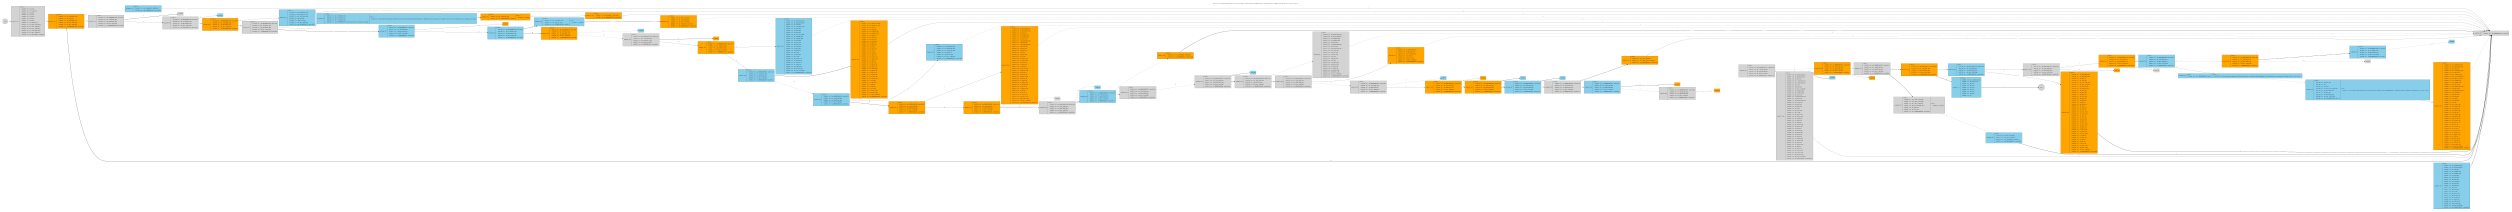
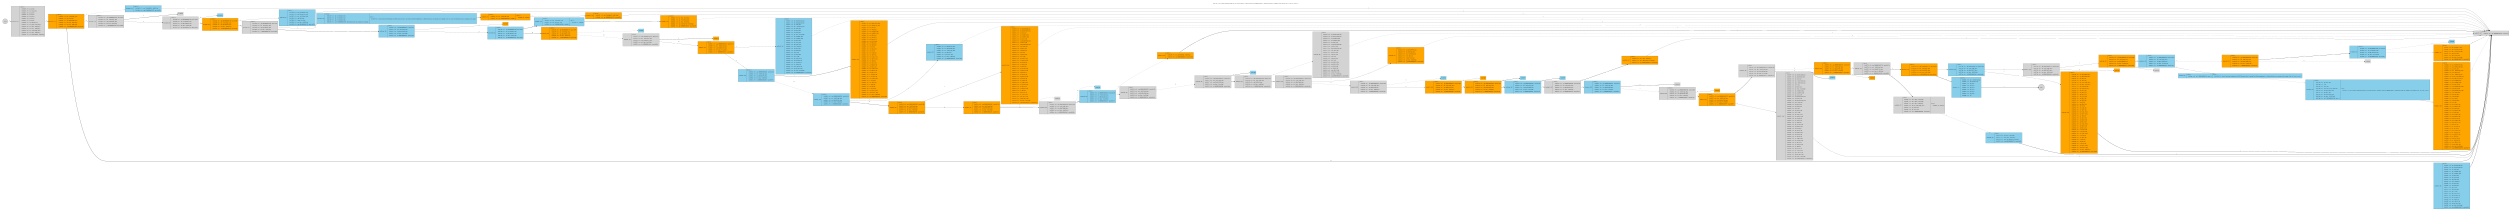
node "0x4018b7 [27]": added
node "0x401ce1": fillcolor orange -> lightgrey
node "0x401724 [28]": added
